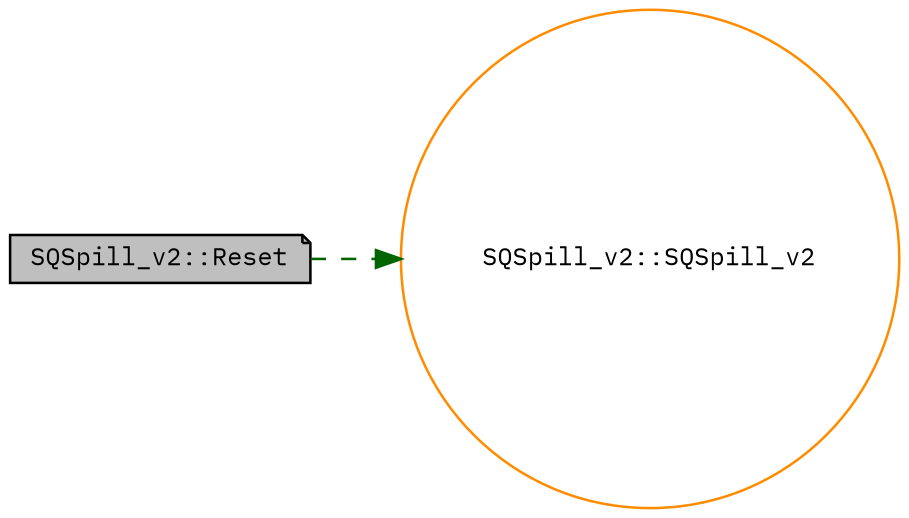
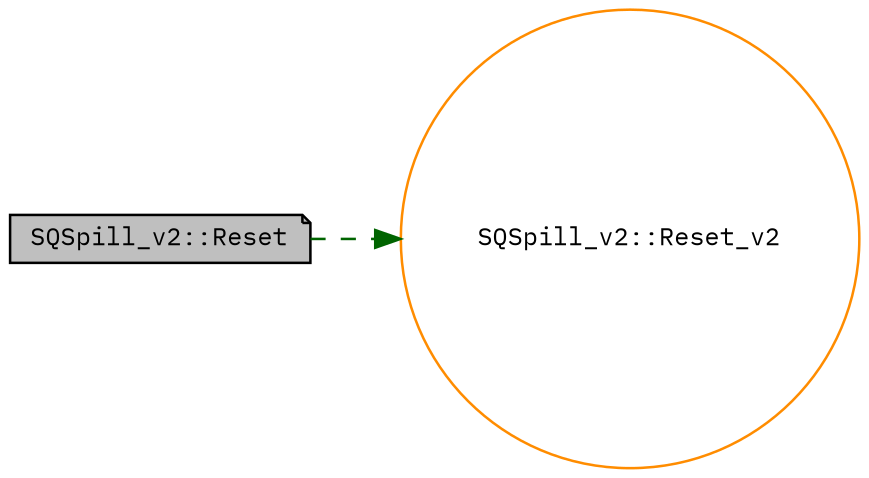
node "SQSpill_v2::SQSpill_v2": label "SQSpill_v2::SQSpill_v2" -> "SQSpill_v2::Reset_v2"
